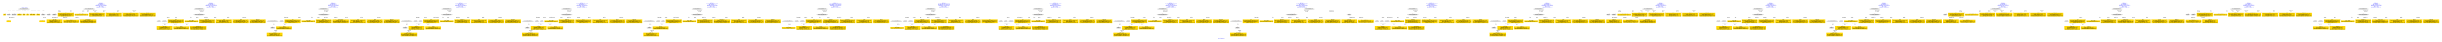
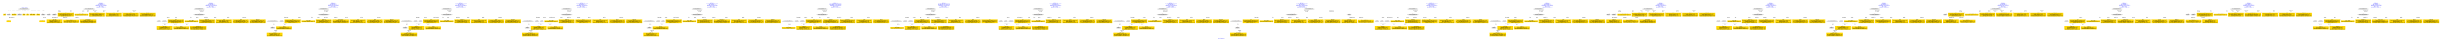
node "Description": fillcolor lightgray -> gold
node "Dimensions": fillcolor gold -> lightgray
